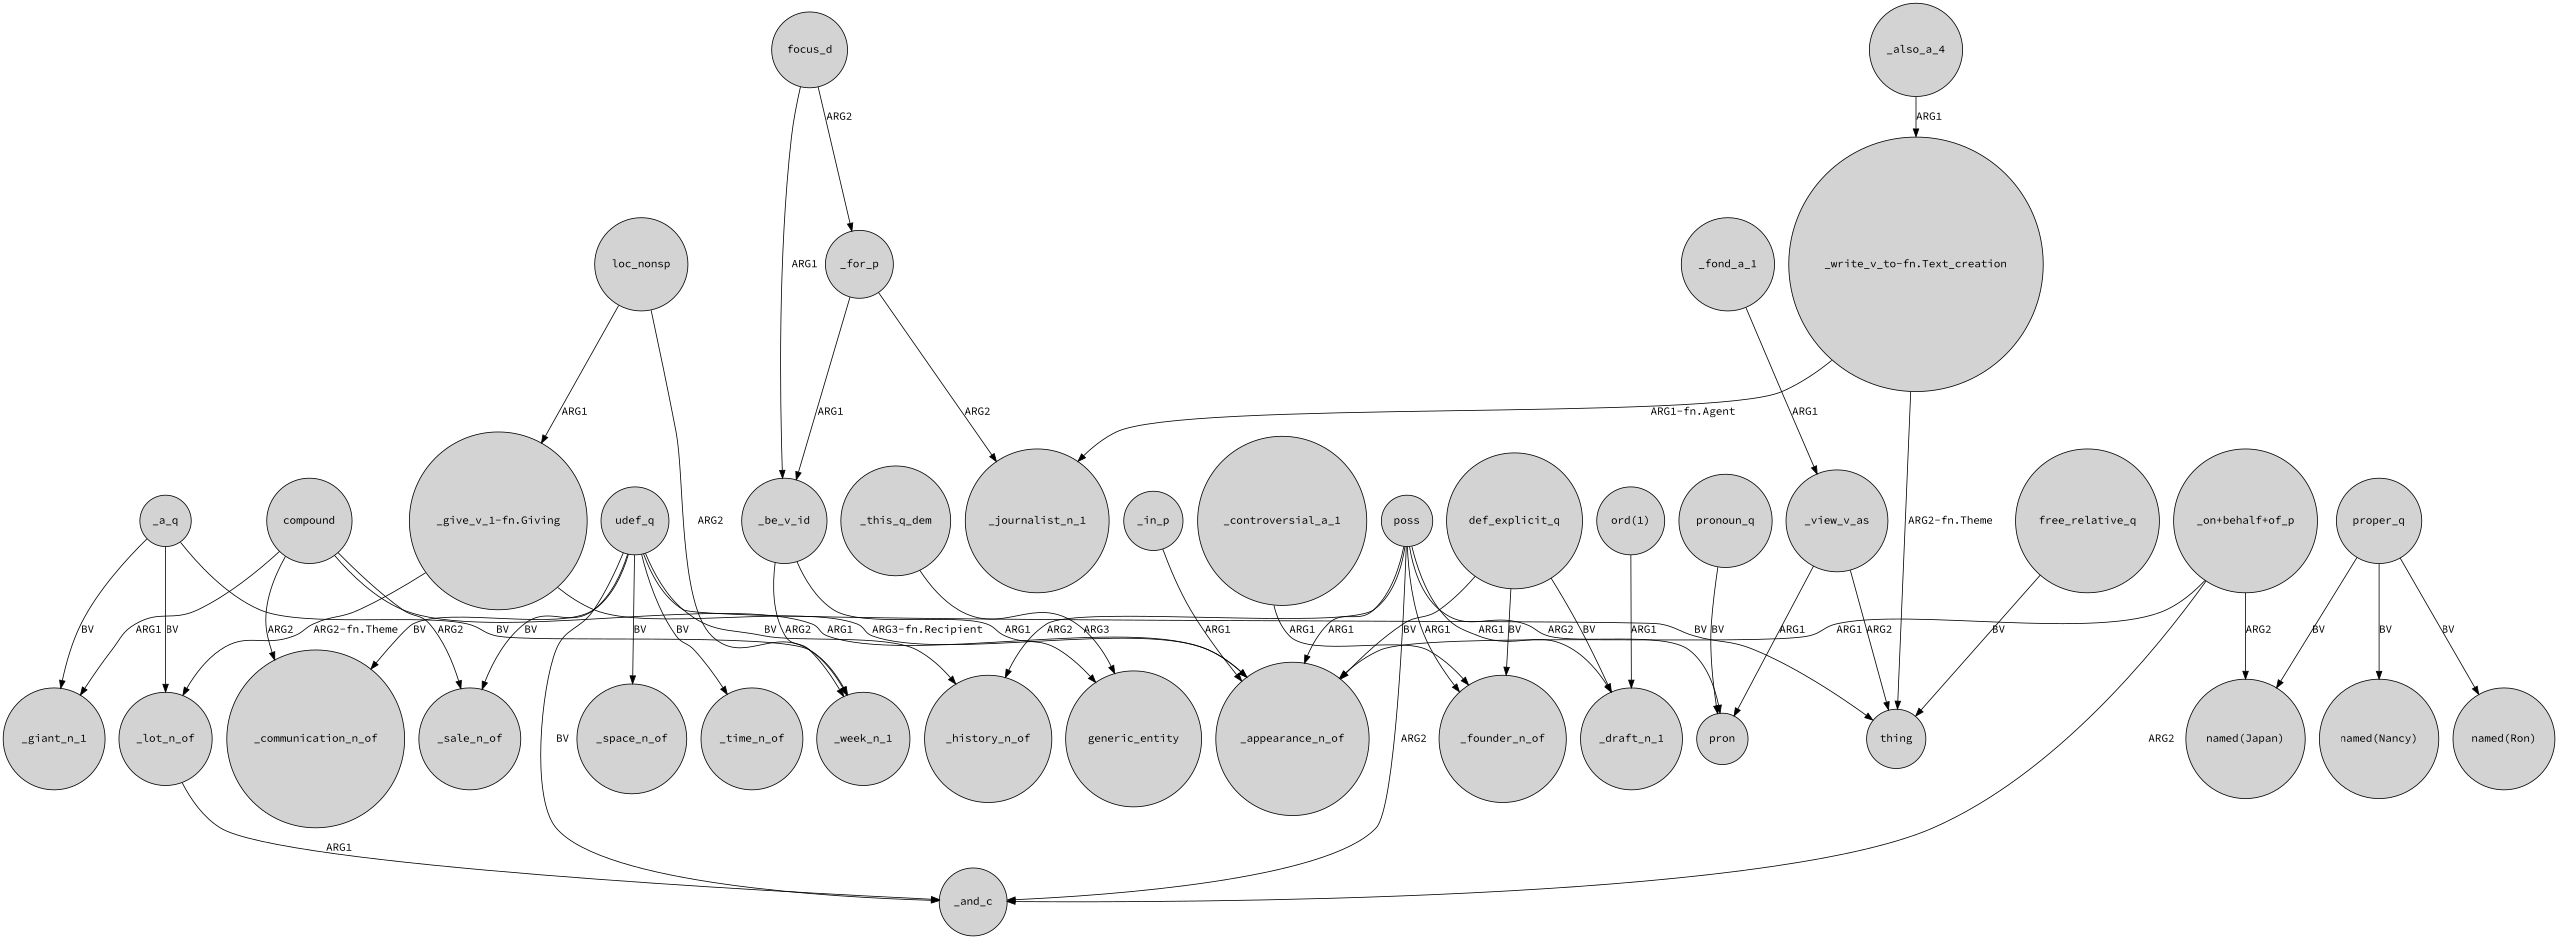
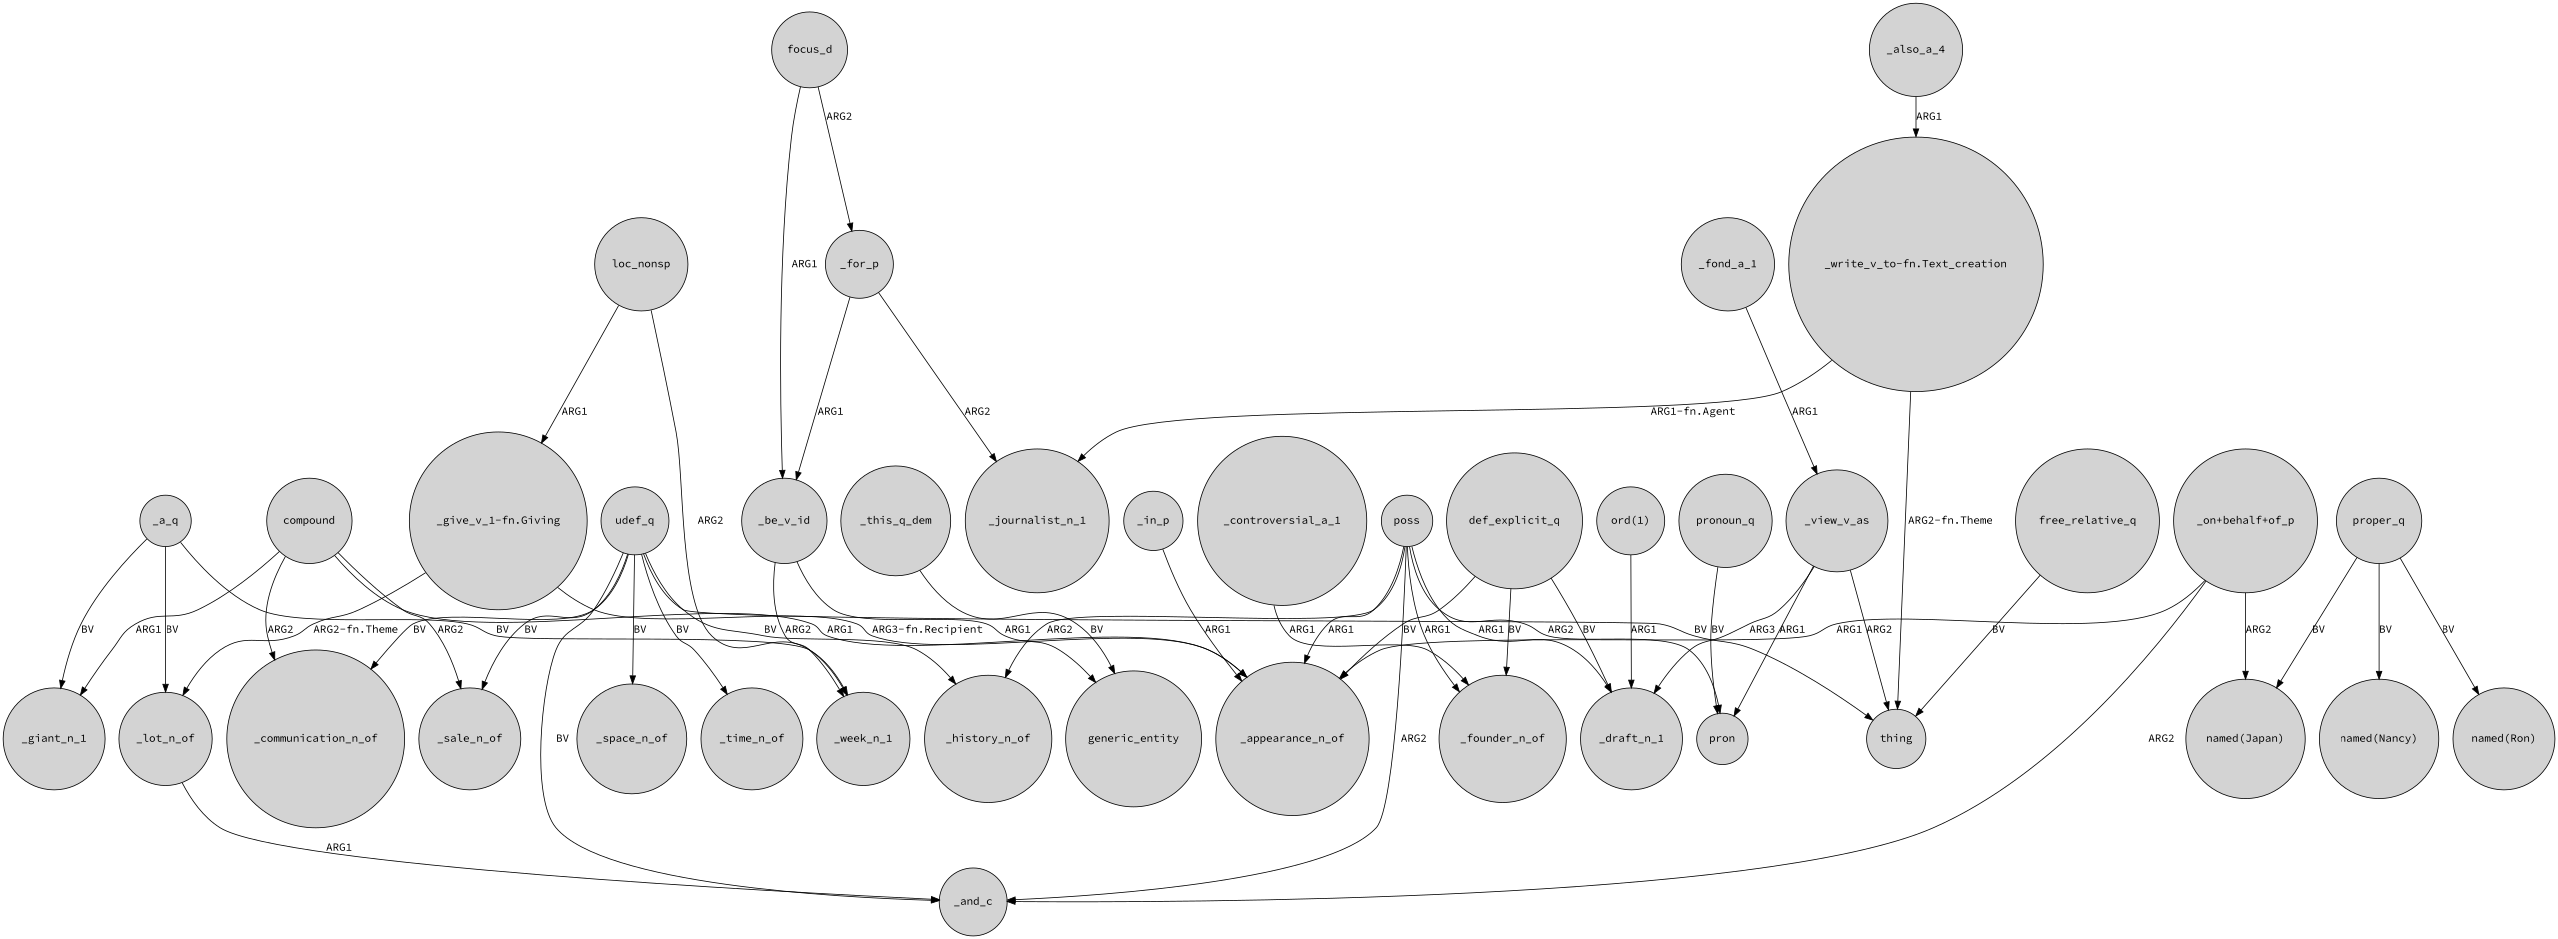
edge "_view_v_as" -> "_draft_n_1": added, label "ARG3"
edge "_this_q_dem" -> "generic_entity": label "ARG3" -> "BV"
